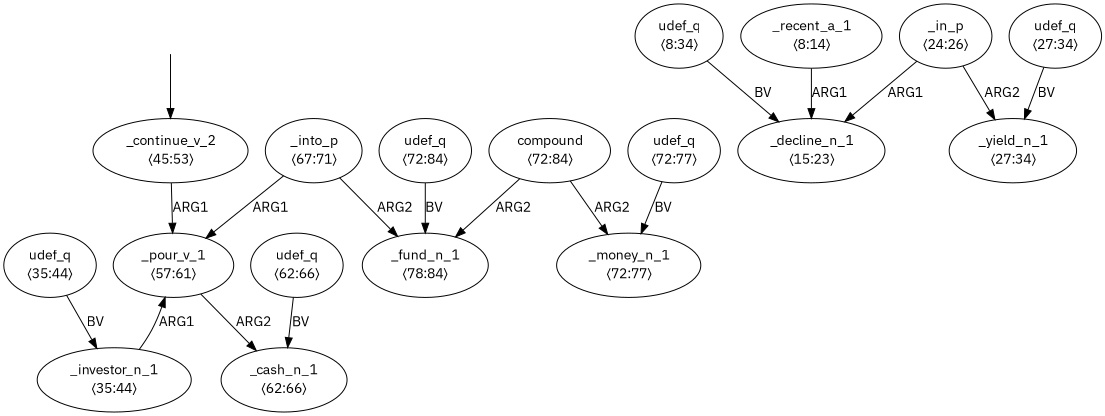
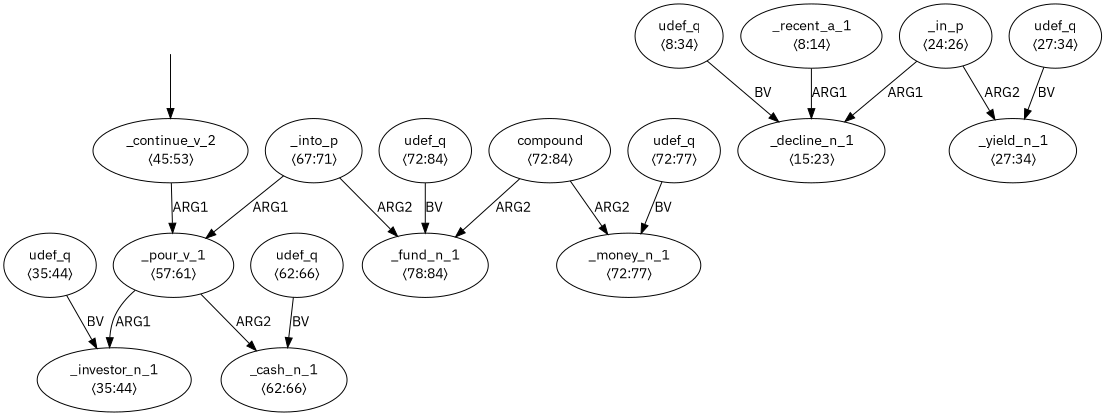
edge "_investor_n_1" -> "_pour_v_1": reversed
